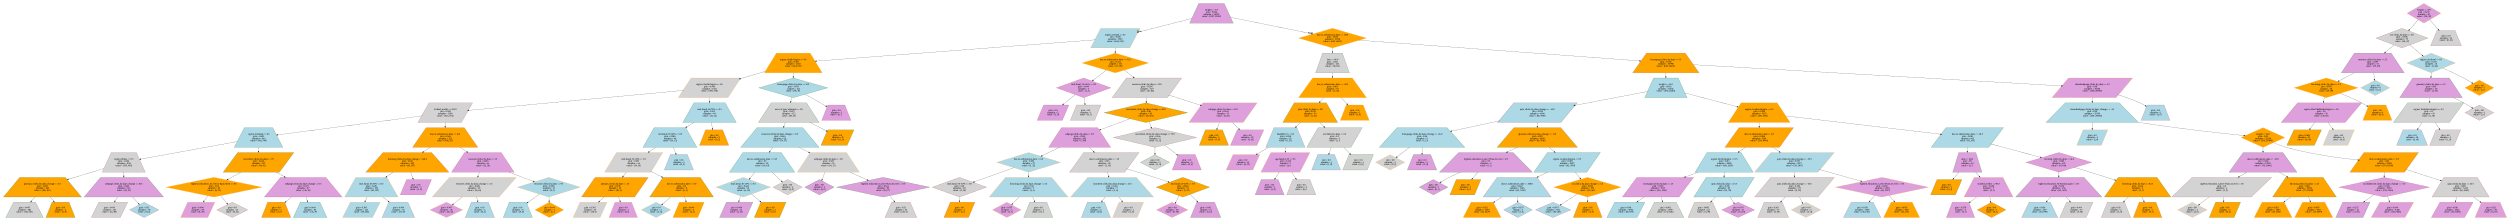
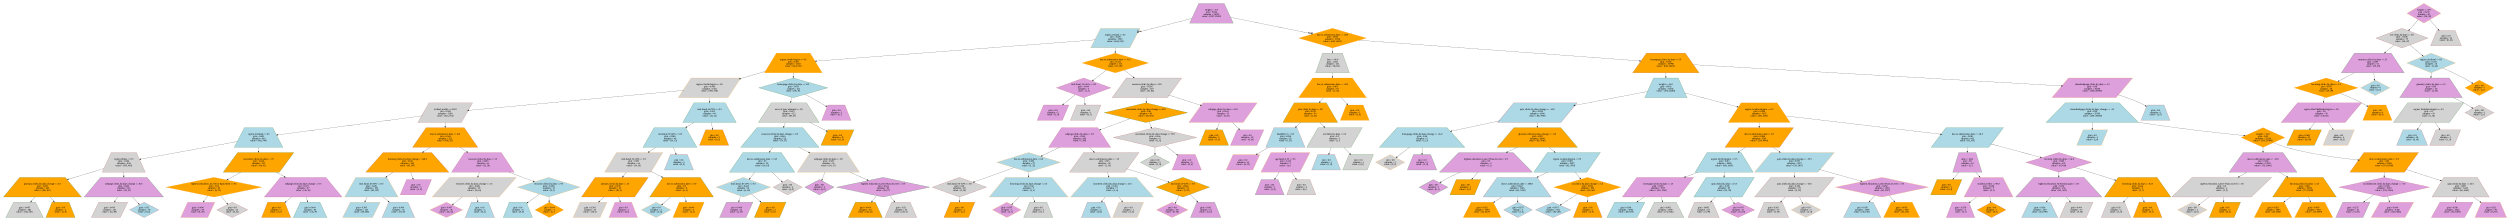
node "gini = 0.464 samples = 60 value = [38, 22]": added
